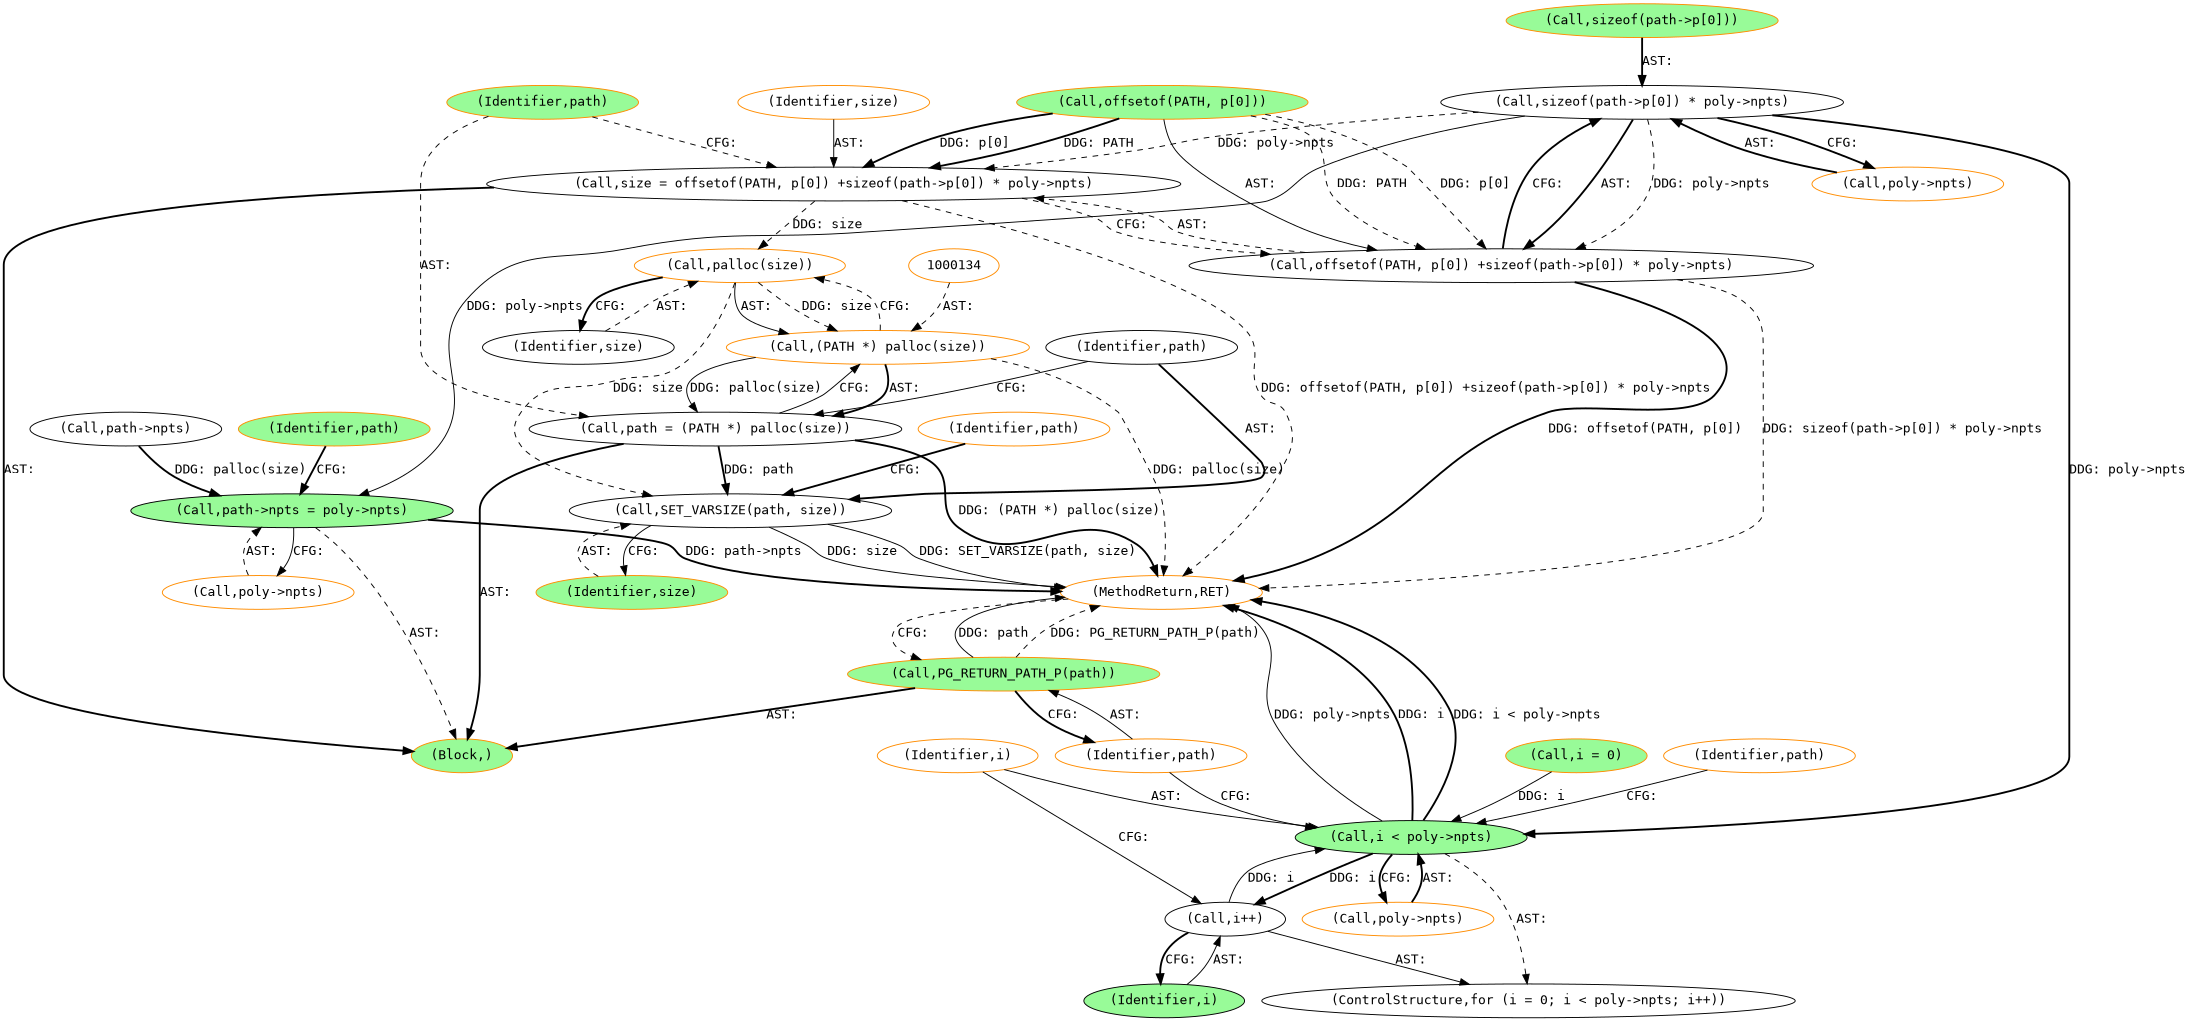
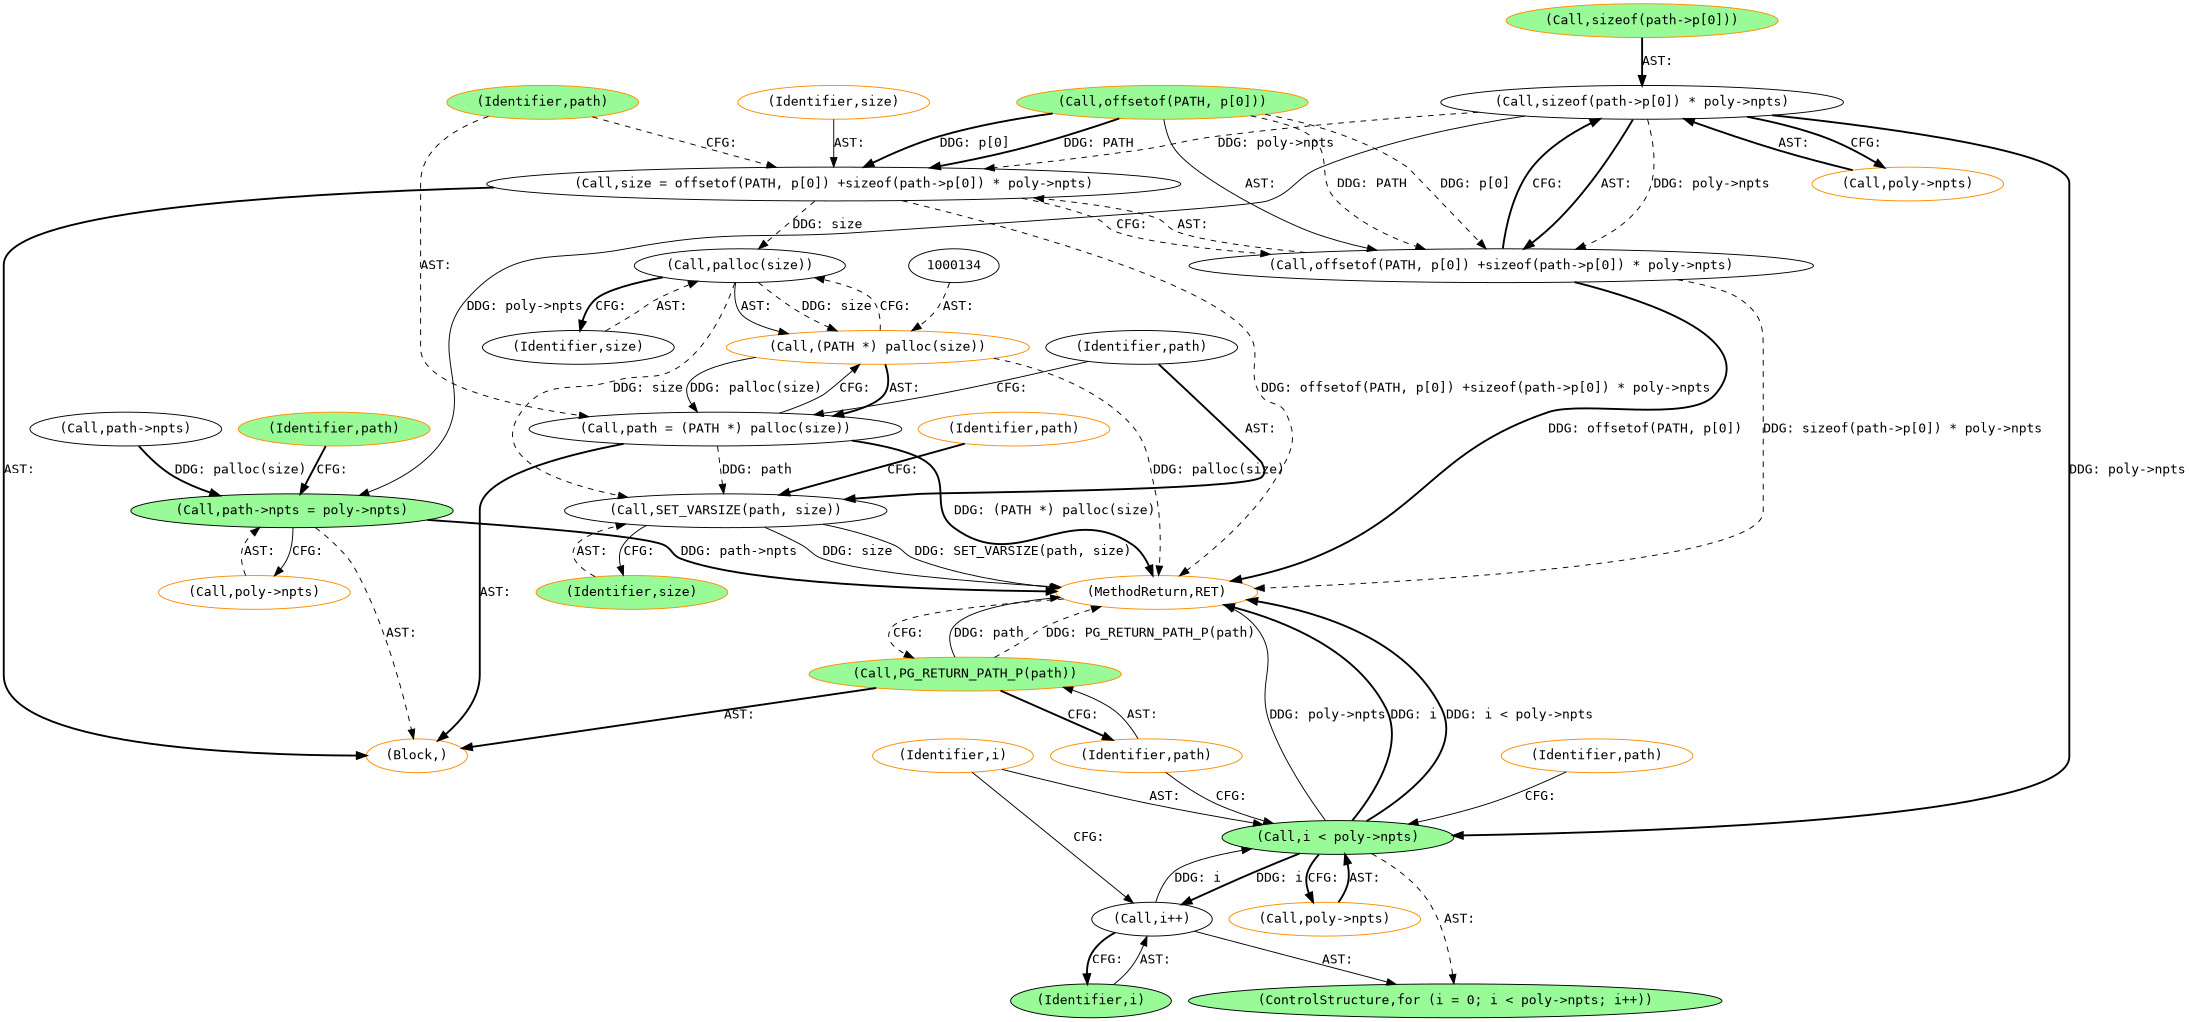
node "(Call,palloc(size))": color darkorange -> black
node "1000134": color darkorange -> black
edge "(Call,path = (PATH *) palloc(size))" -> "(Call,SET_VARSIZE(path, size))": style bold -> dashed
node "(Block,)": fillcolor palegreen -> white
node "(Call,i = 0)": removed
node "(ControlStructure,for (i = 0; i < poly->npts; i++))": fillcolor white -> palegreen
